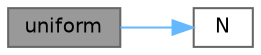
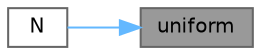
edge "uniform" -> "N": reversed
